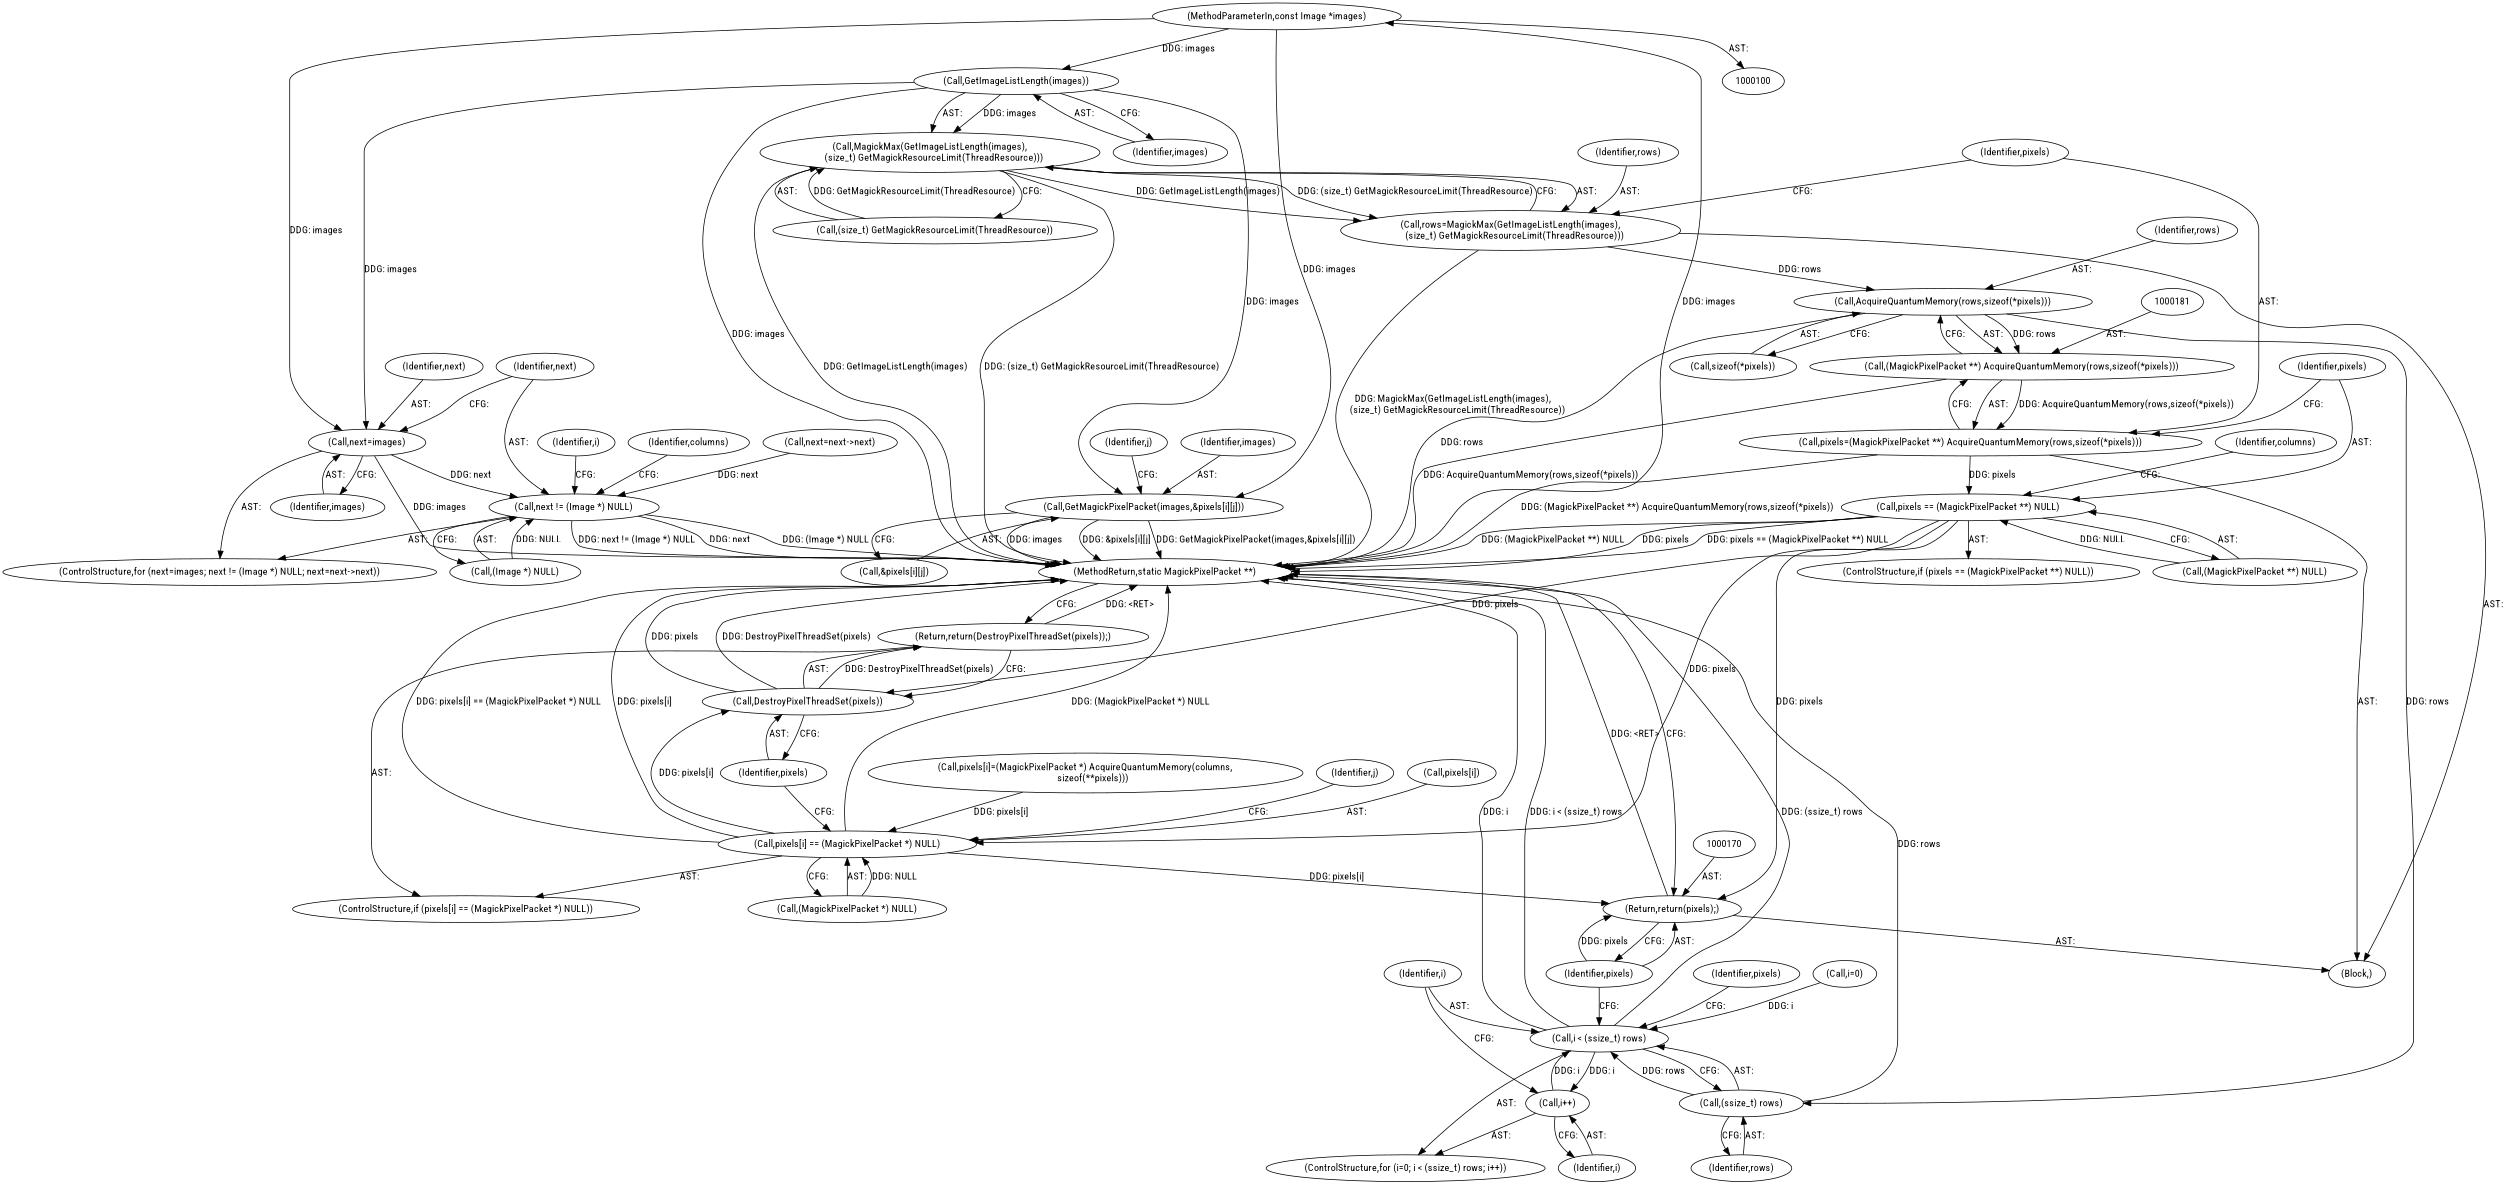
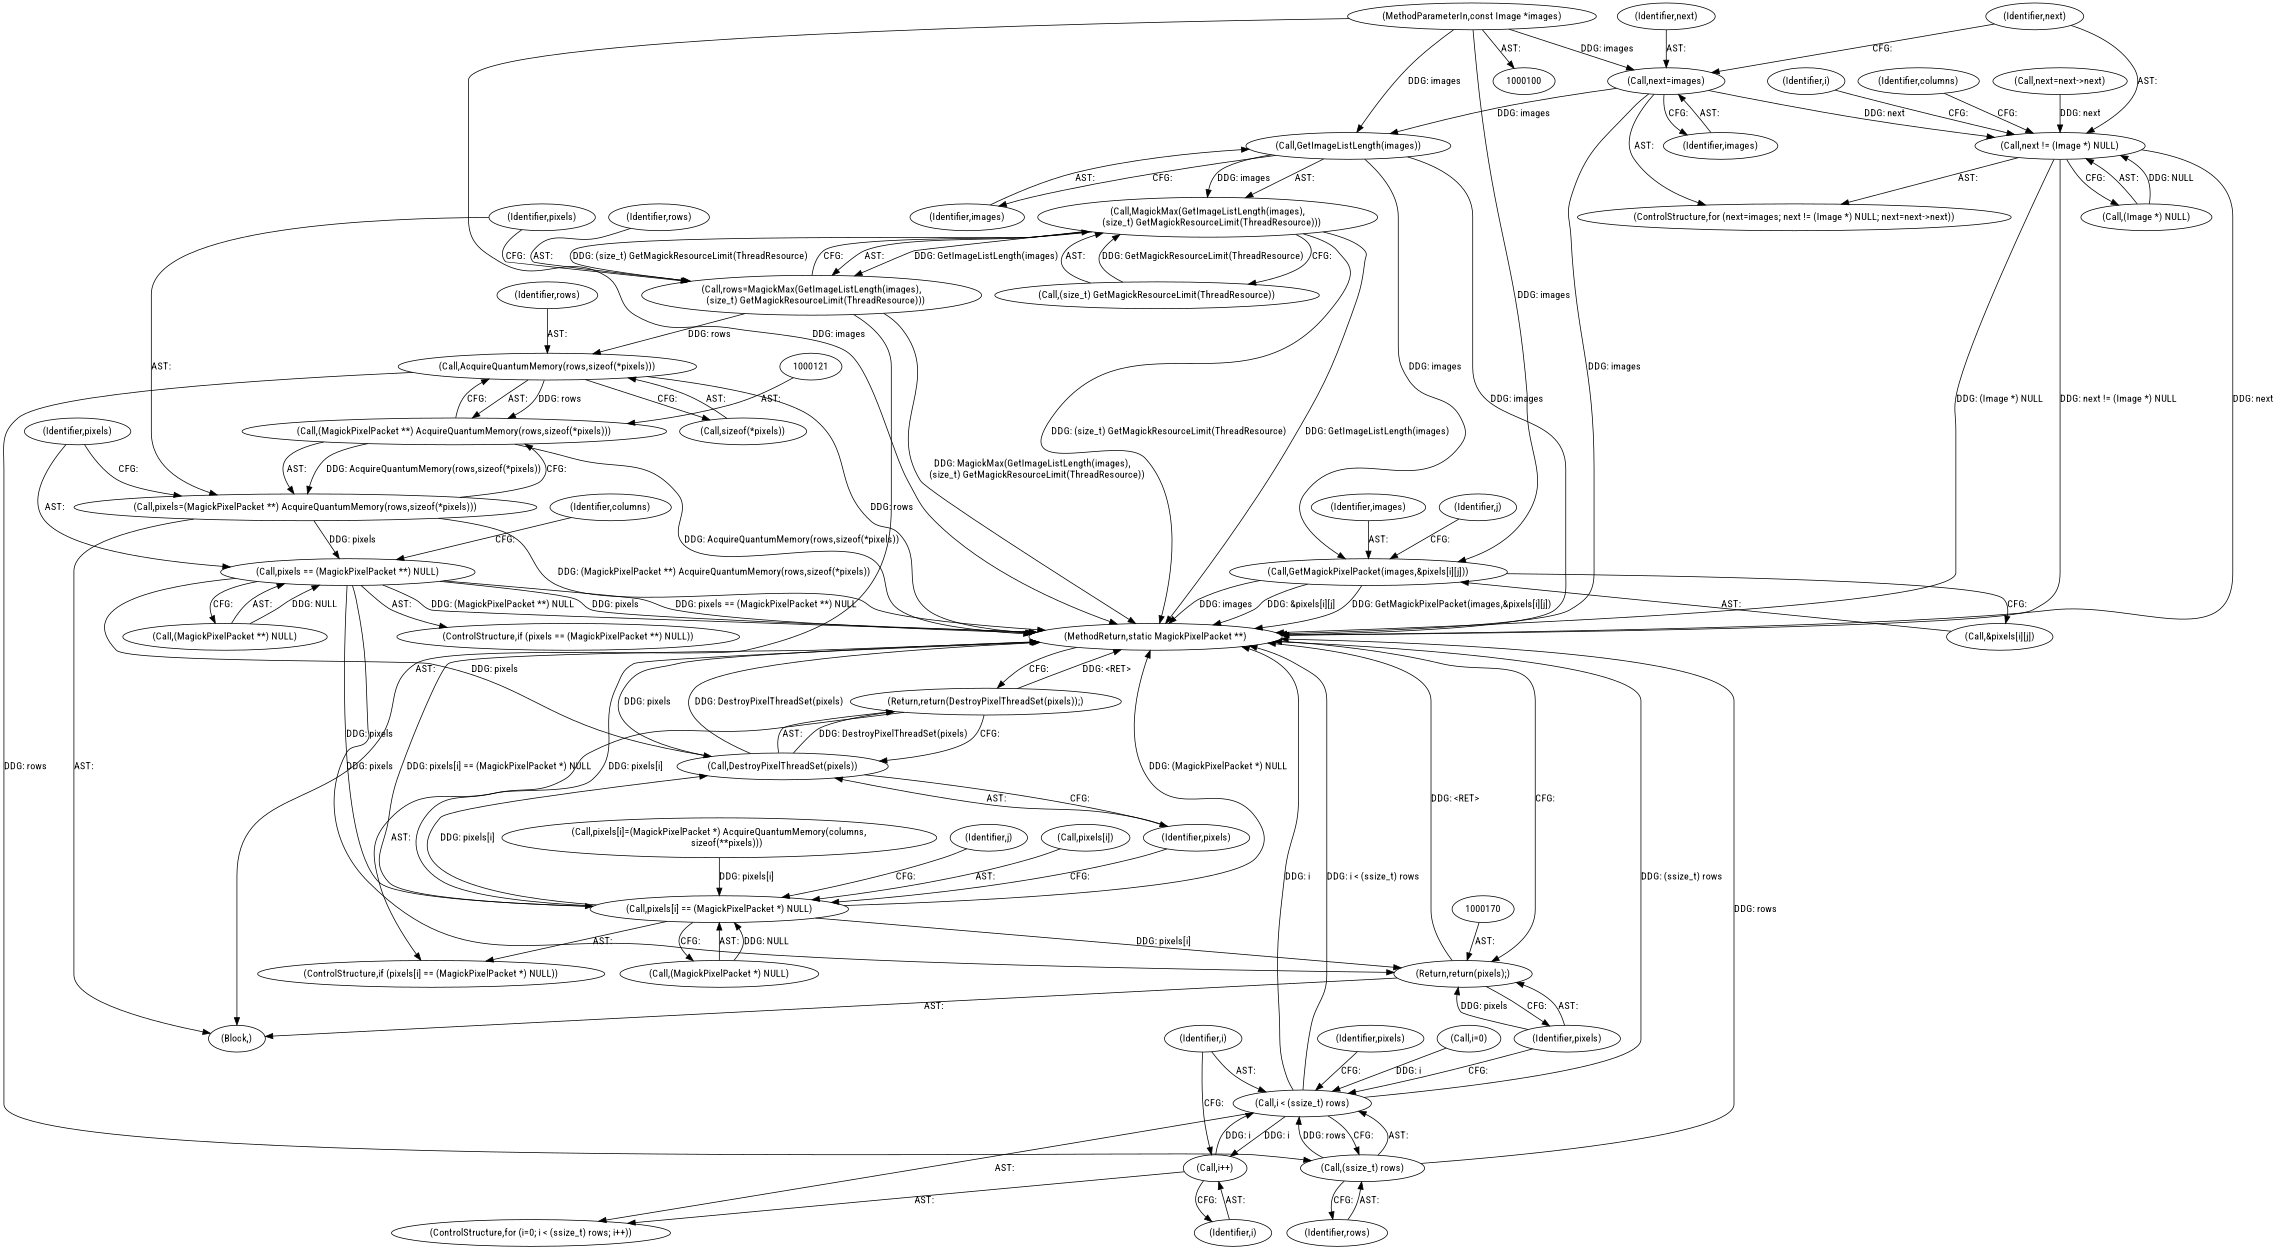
edge "(Call,GetImageListLength(images))" -> "(Call,next=images)": reversed
node "1000181": label "1000181" -> "1000121"
edge "(MethodReturn,static MagickPixelPacket **)" -> "(MethodParameterIn,const Image *images)": reversed
